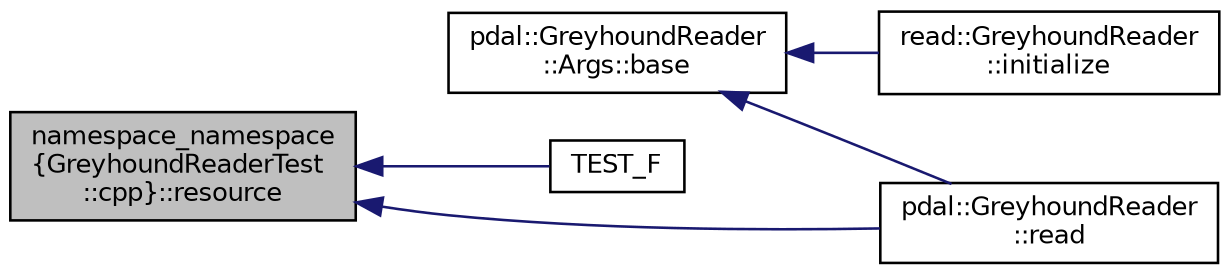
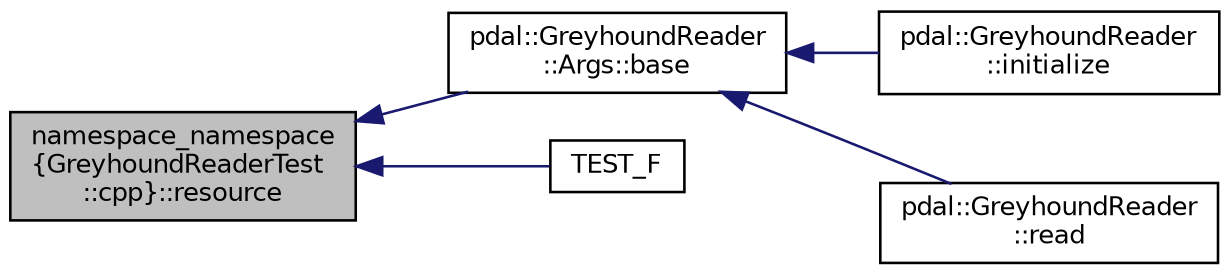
node "read::GreyhoundReader ::initialize": label "read::GreyhoundReader ::initialize" -> "pdal::GreyhoundReader ::initialize"
edge "pdal::GreyhoundReader ::read" -> "namespace_namespace {GreyhoundReaderTest ::cpp}::resource": now "pdal::GreyhoundReader ::Args::base" -> "namespace_namespace {GreyhoundReaderTest ::cpp}::resource"
